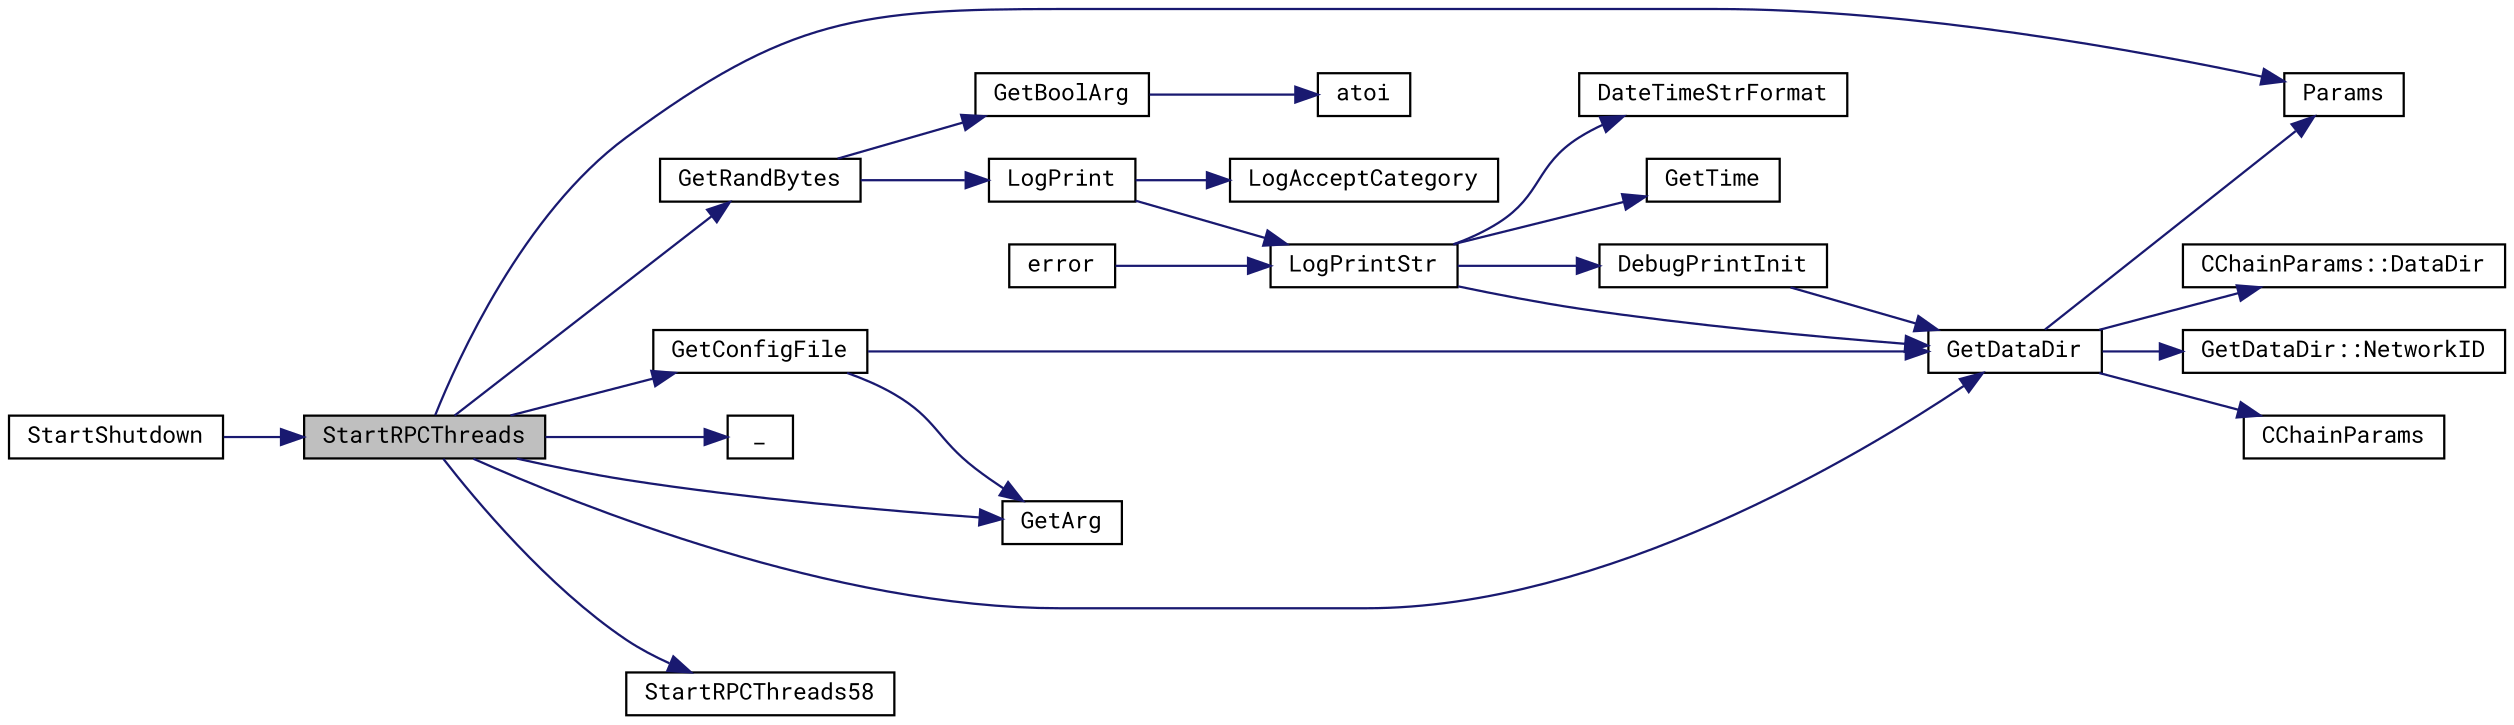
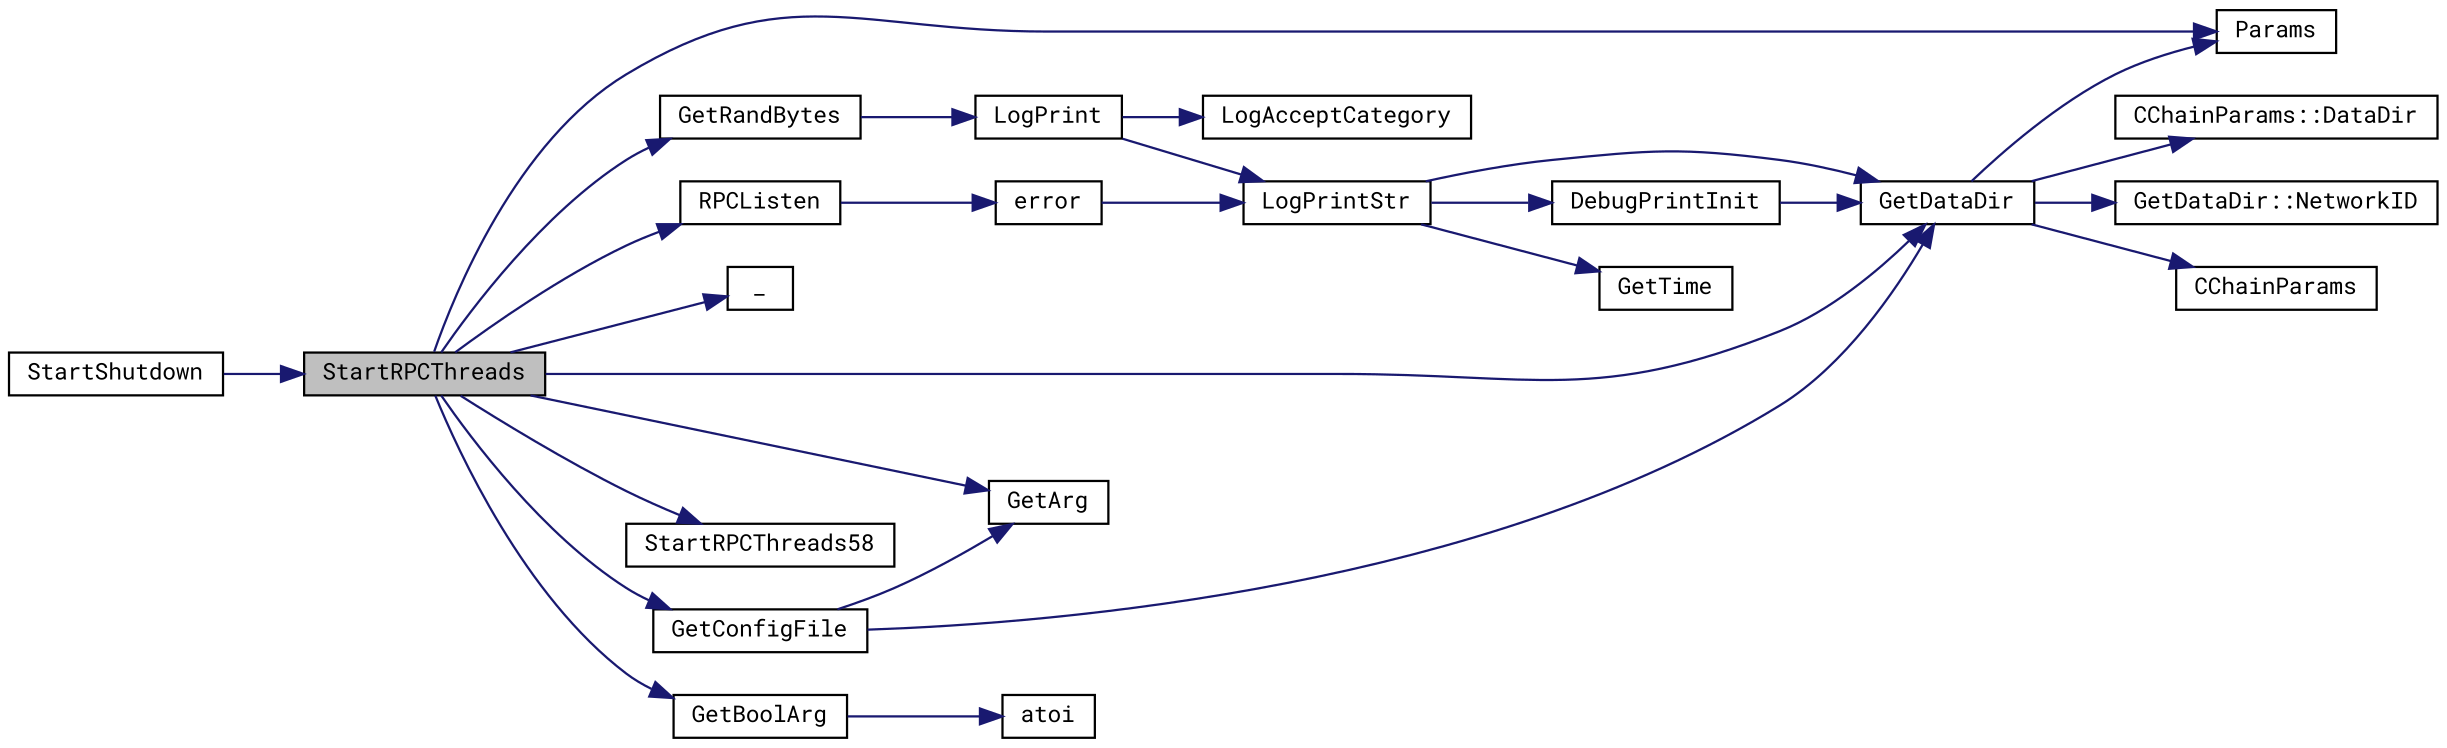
node "DateTimeStrFormat": removed
edge "GetRandBytes" -> "GetBoolArg": now "StartRPCThreads" -> "GetBoolArg"
node "RPCListen": added
